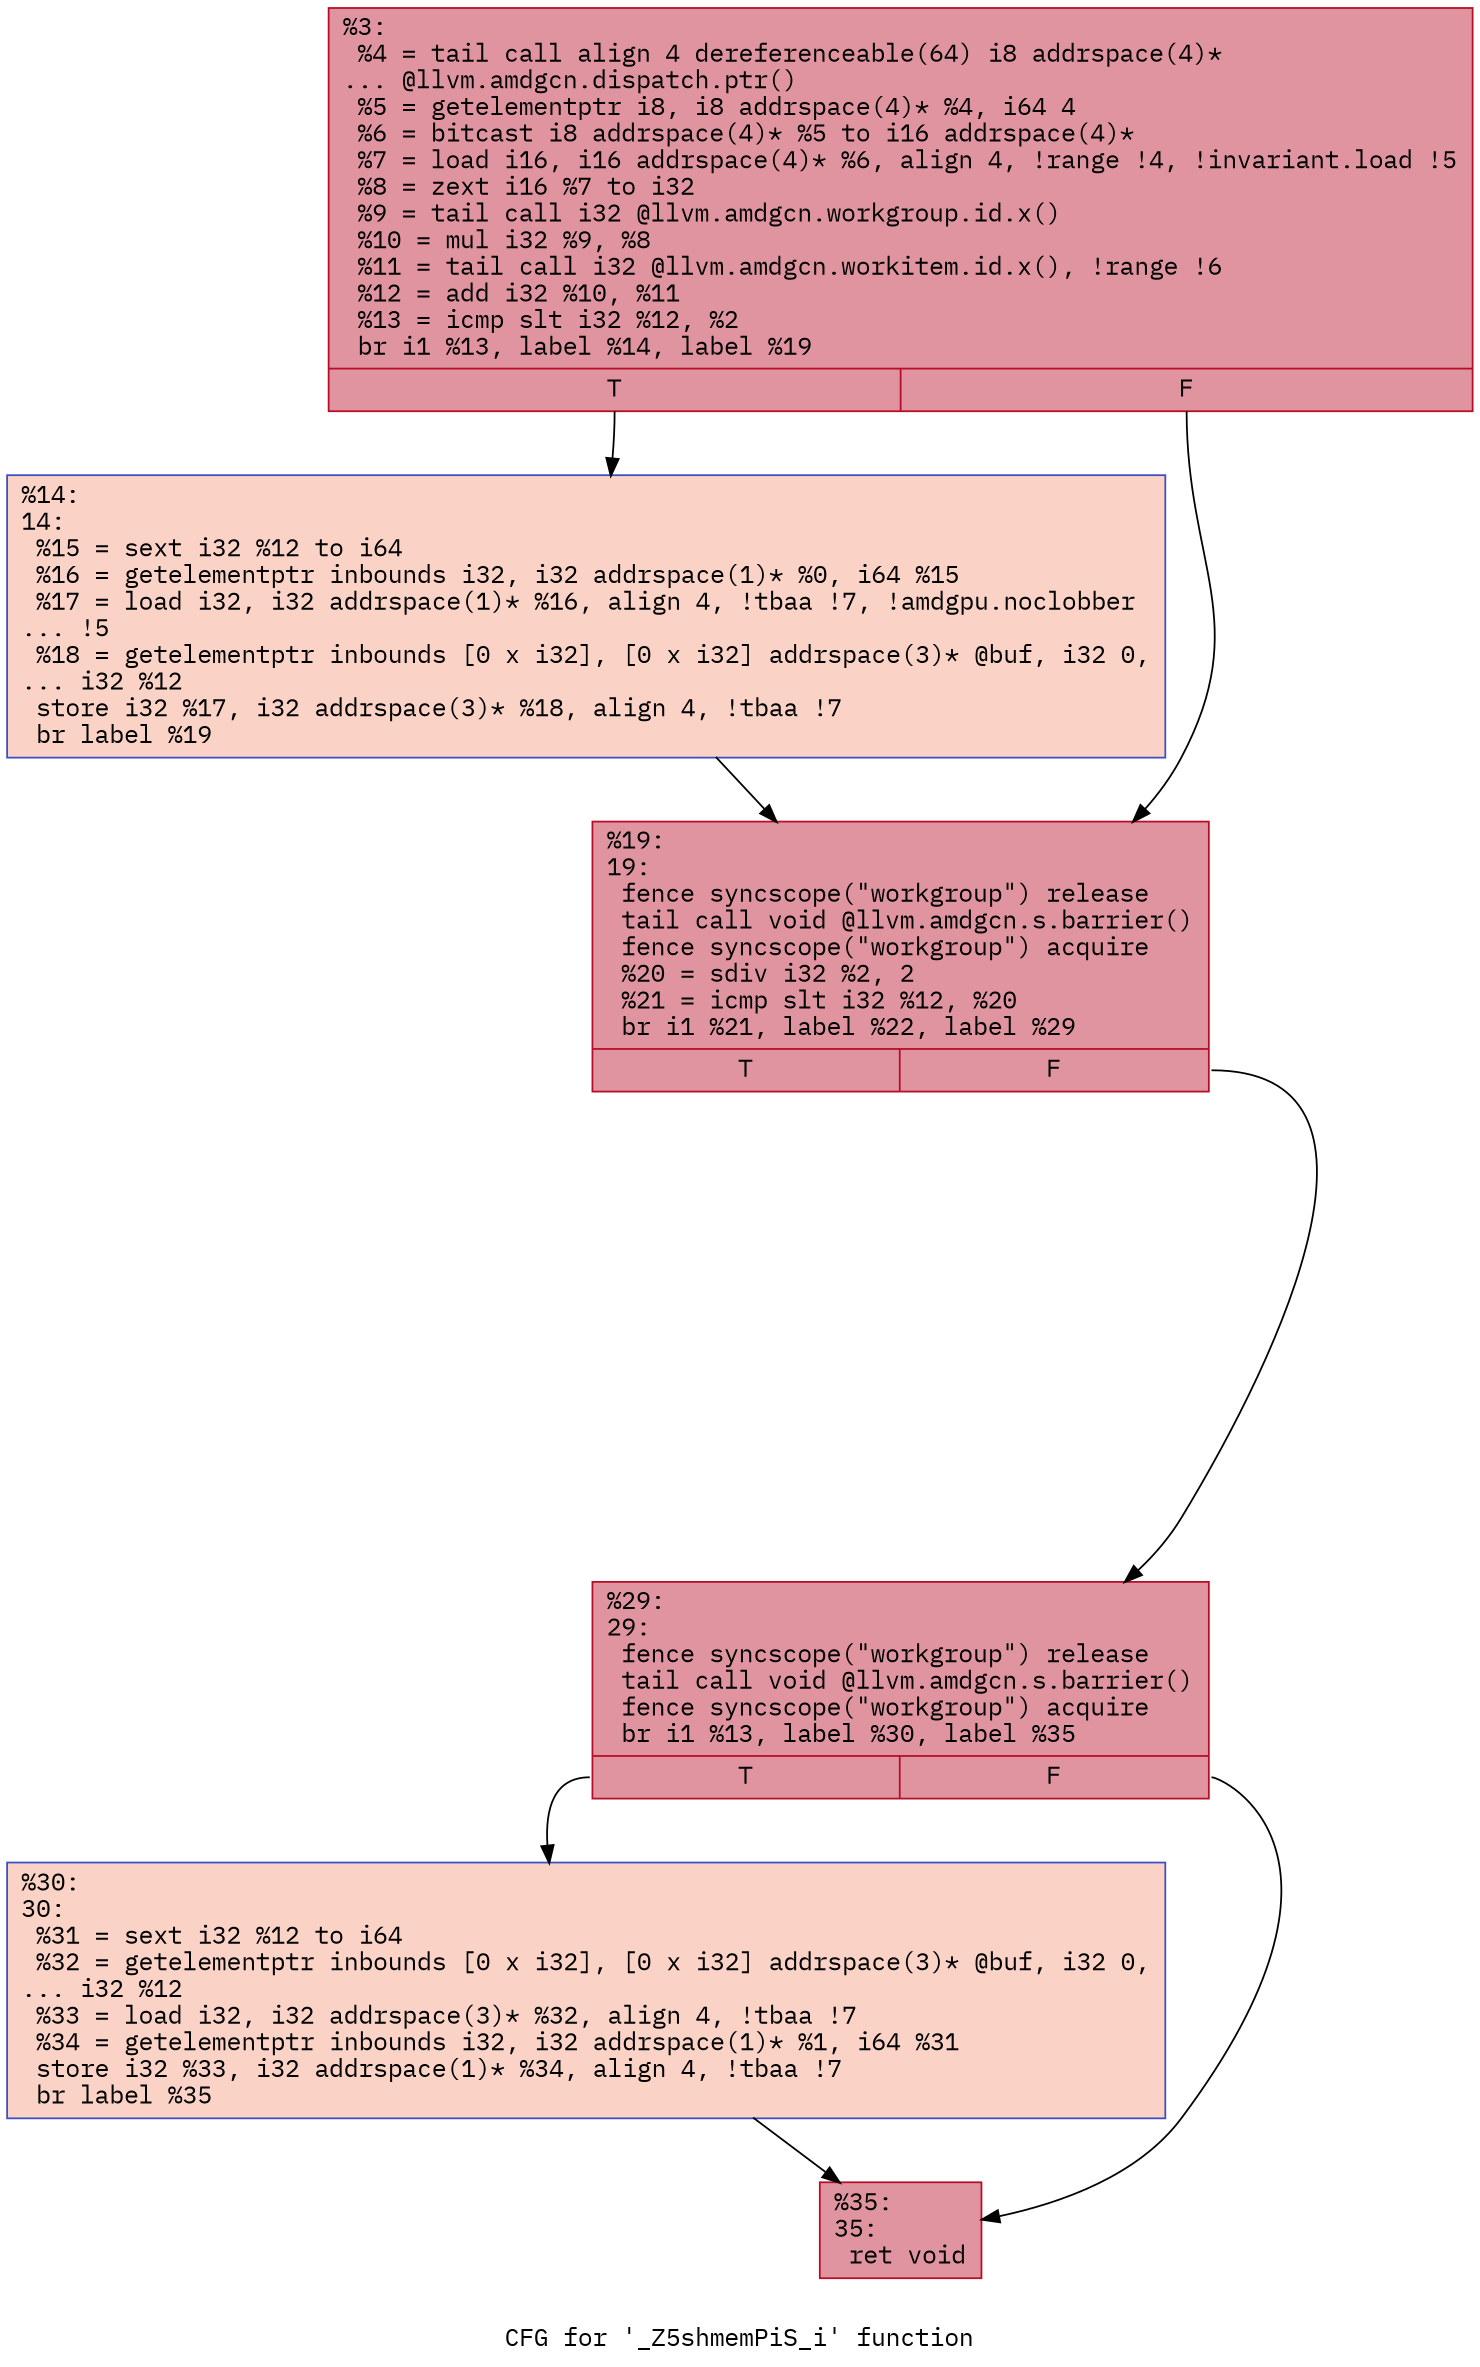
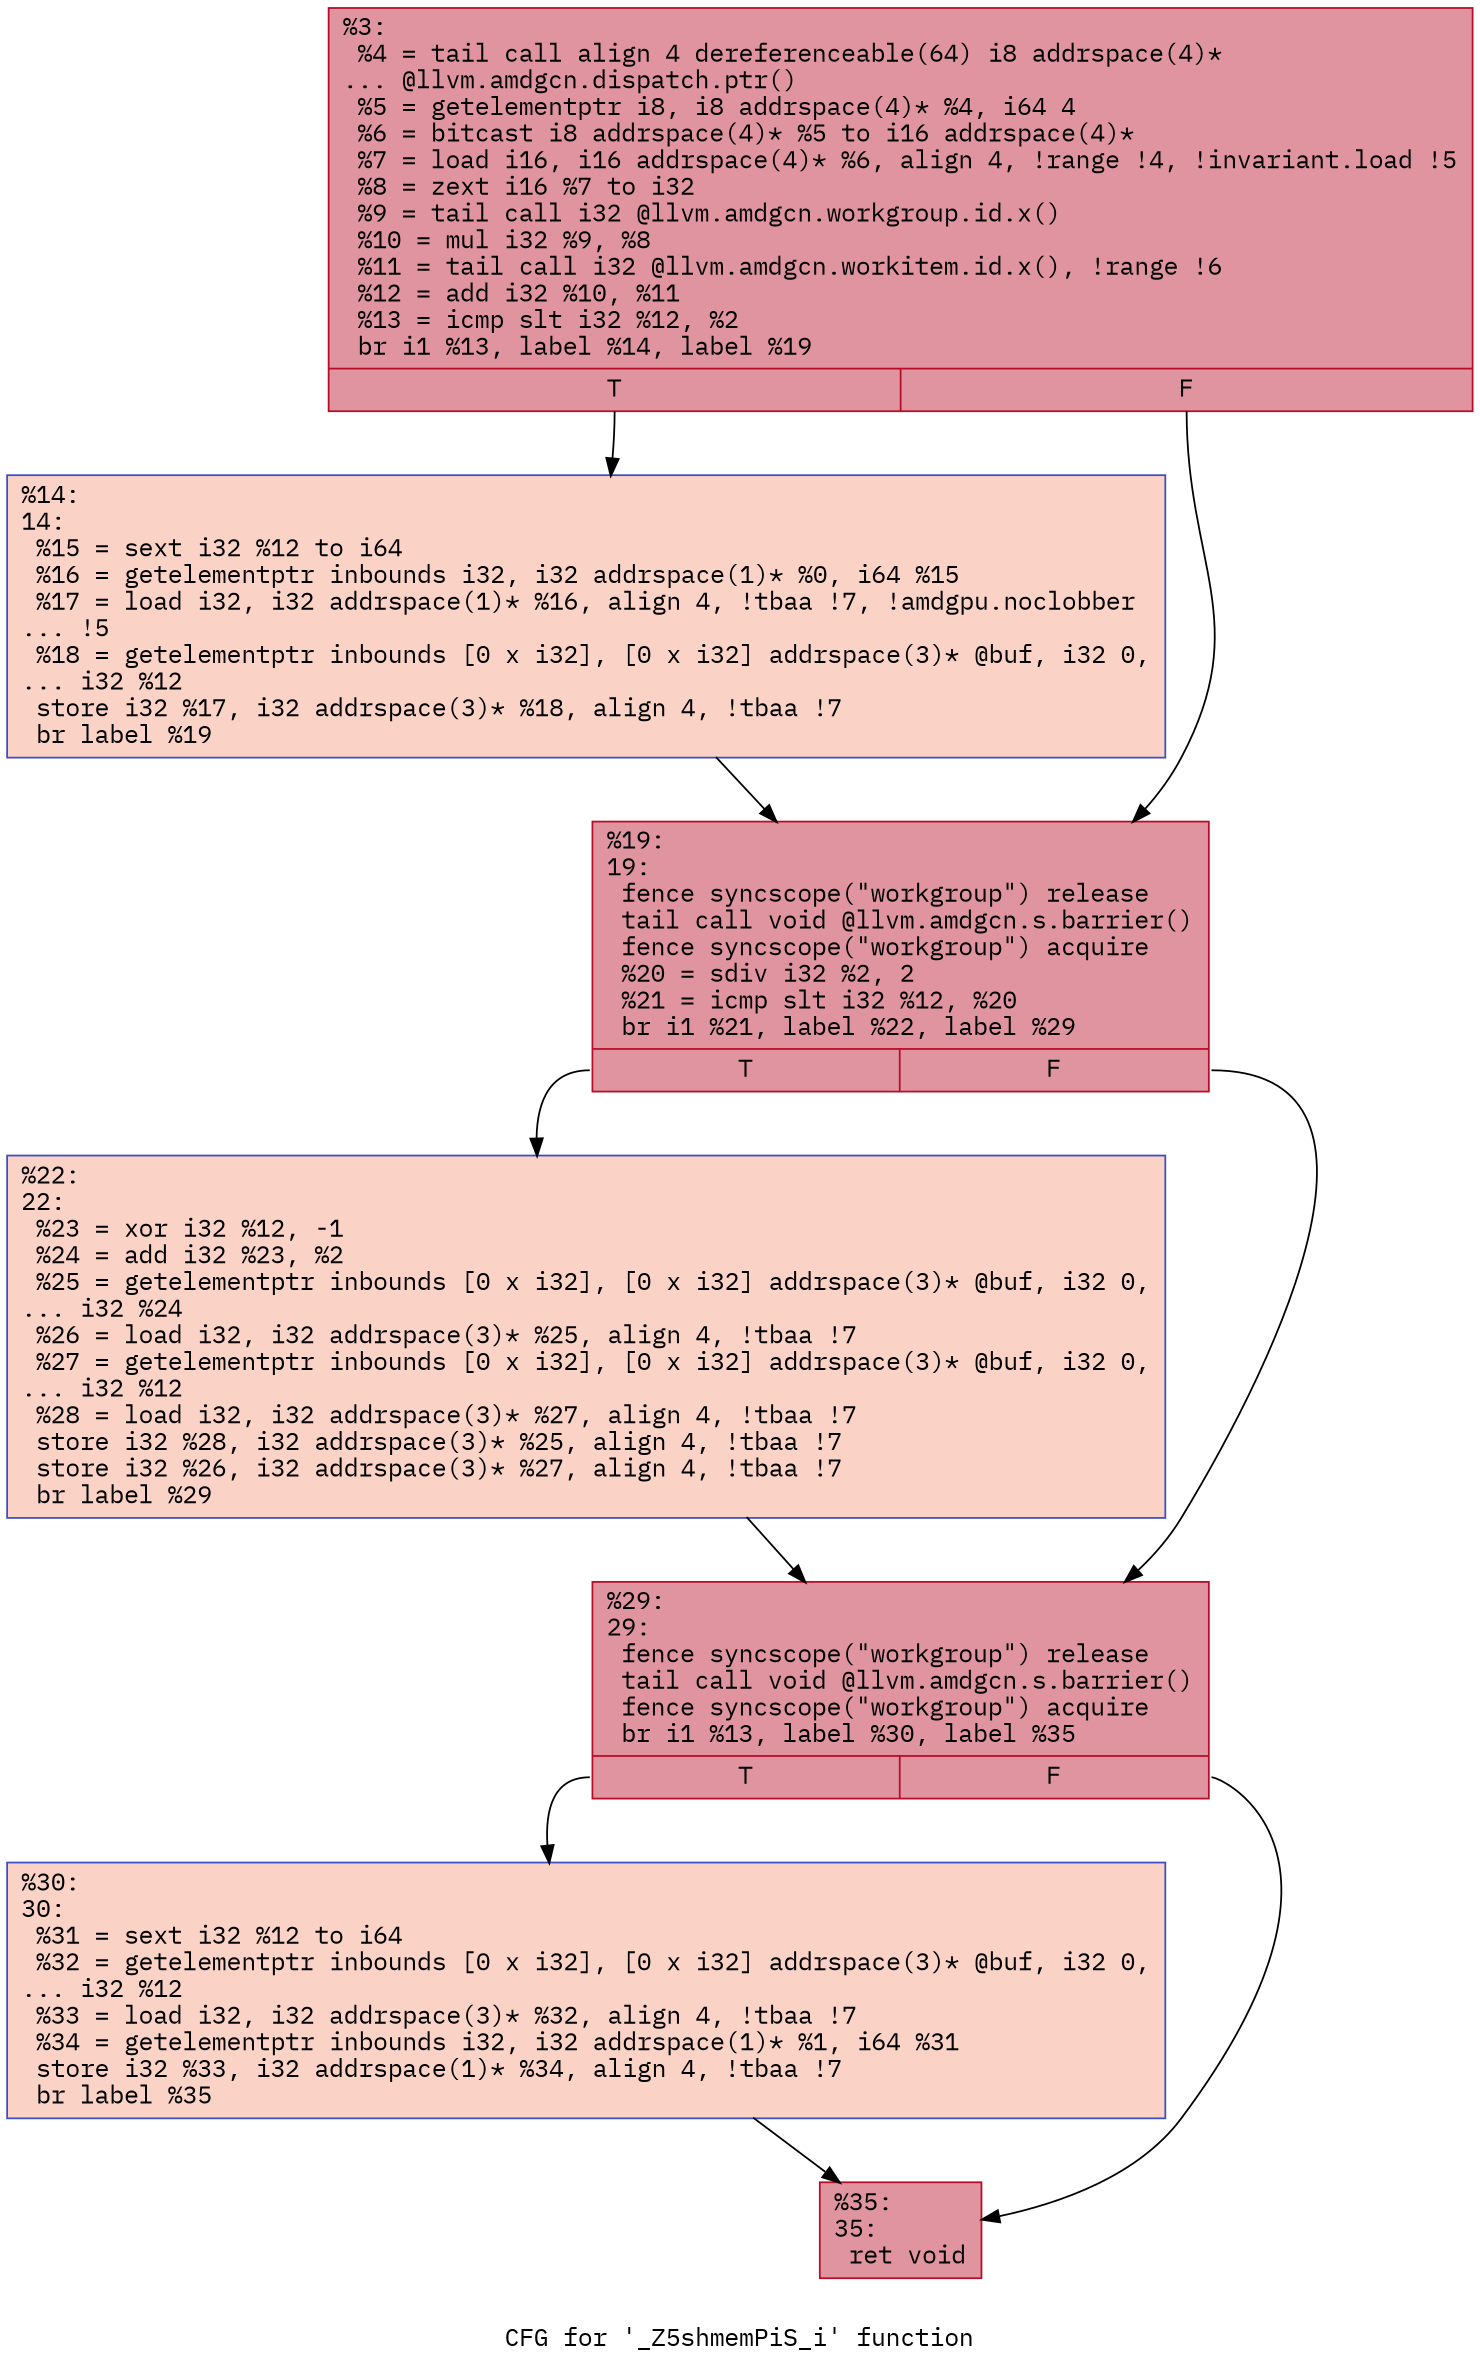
node "%22:": added
